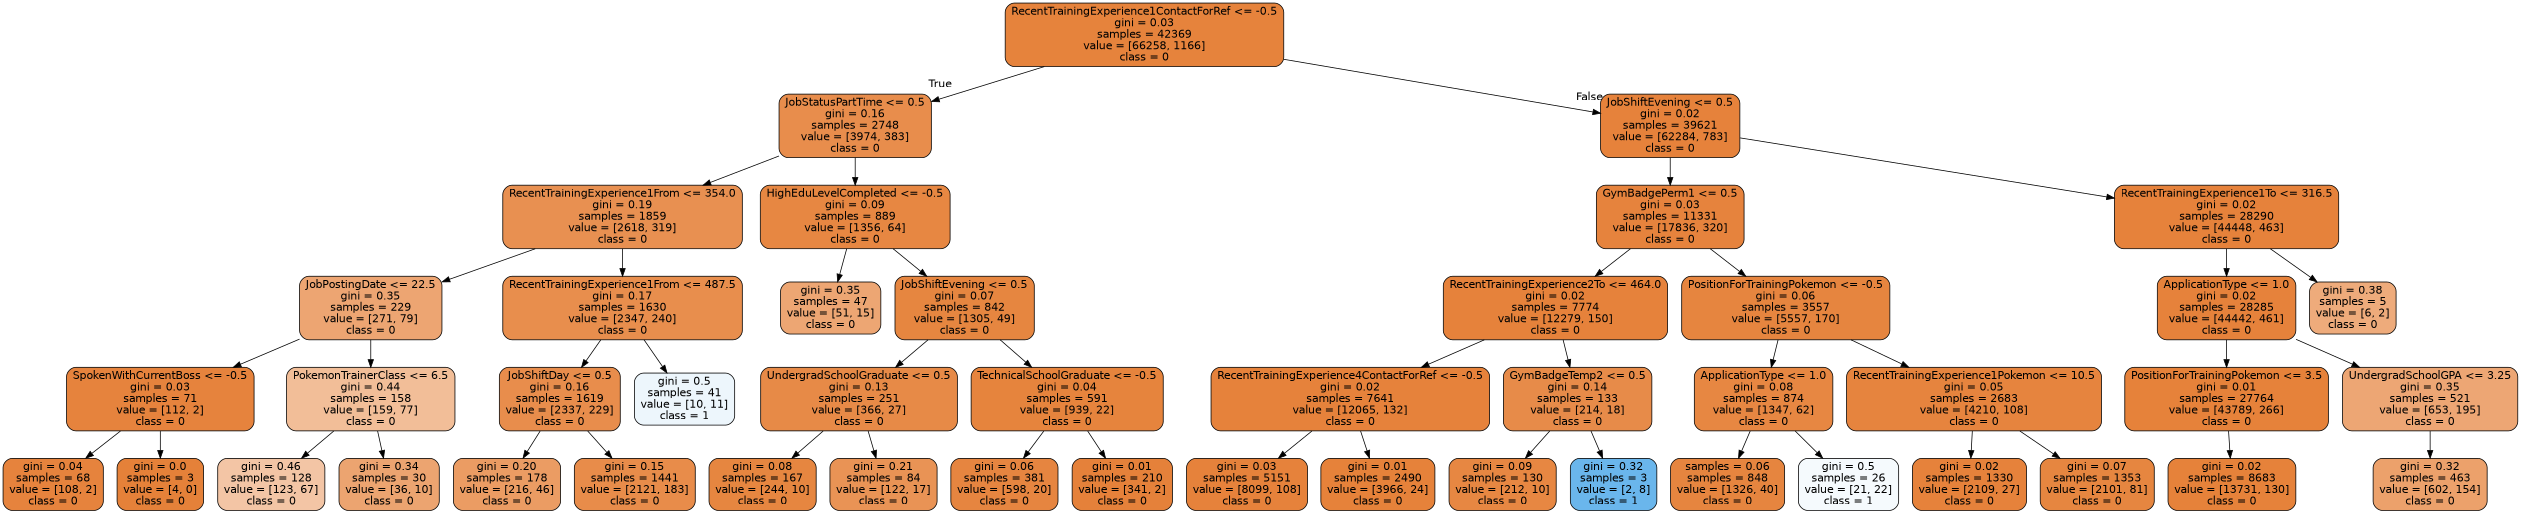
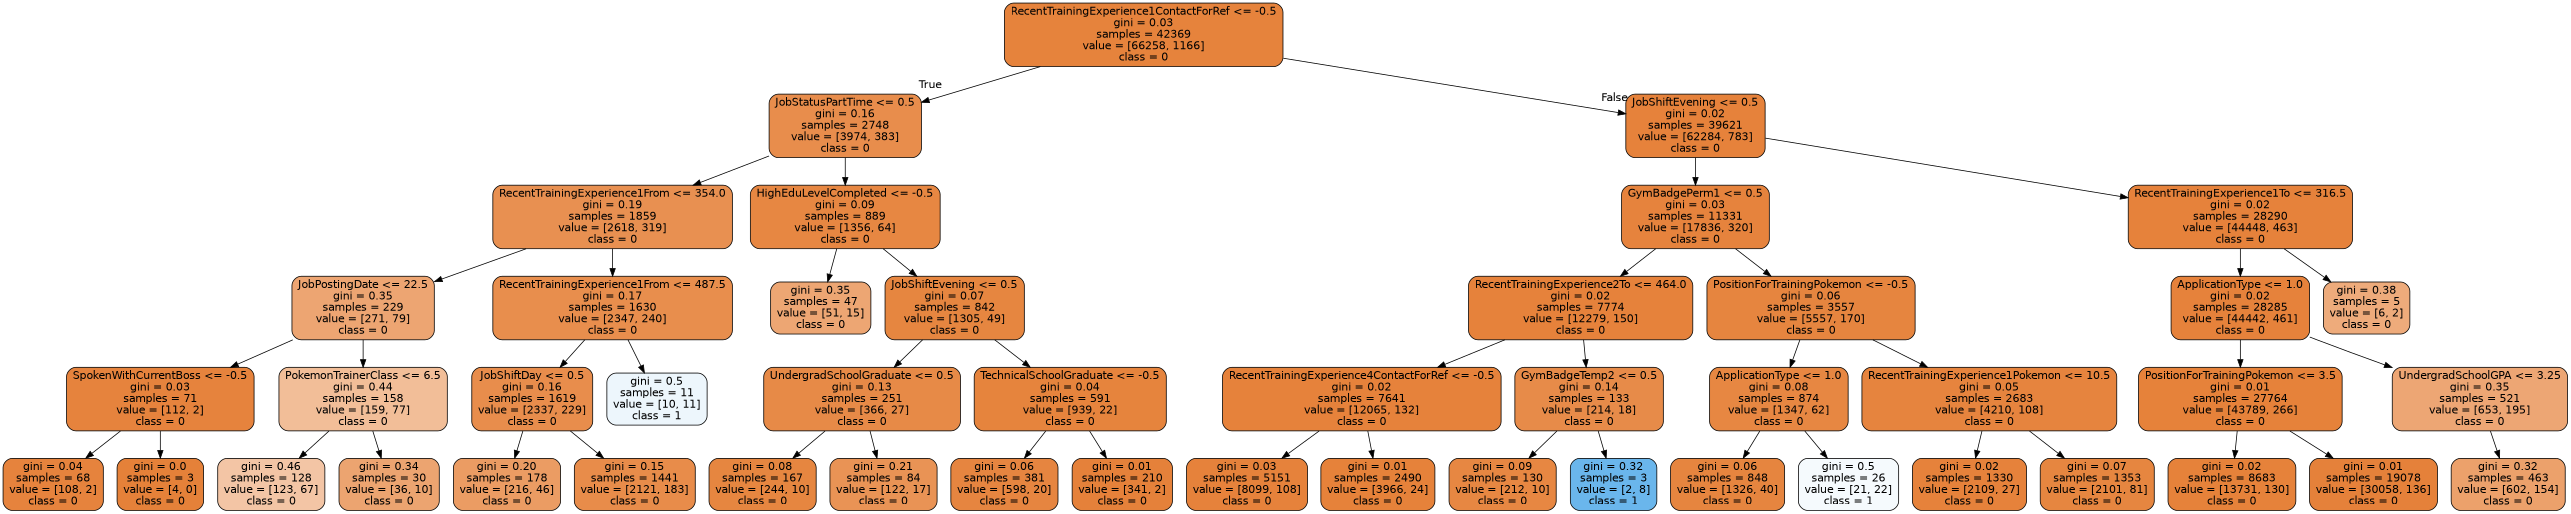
node "gini = 0.5 samples = 41 value = [10, 11] class = 1": label "gini = 0.5 samples = 41 value = [10, 11] class = 1" -> "gini = 0.5 samples = 11 value = [10, 11] class = 1"
node "samples = 0.06 samples = 848 value = [1326, 40] class = 0": label "samples = 0.06 samples = 848 value = [1326, 40] class = 0" -> "gini = 0.06 samples = 848 value = [1326, 40] class = 0"
node "gini = 0.01 samples = 19078 value = [30058, 136] class = 0": added
